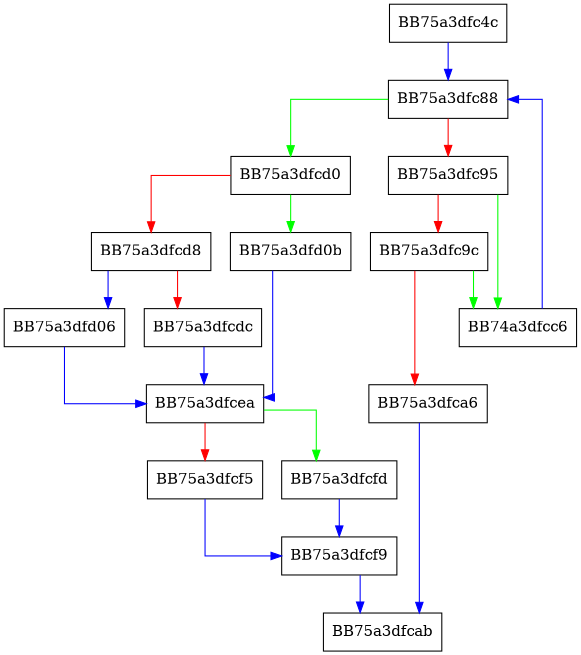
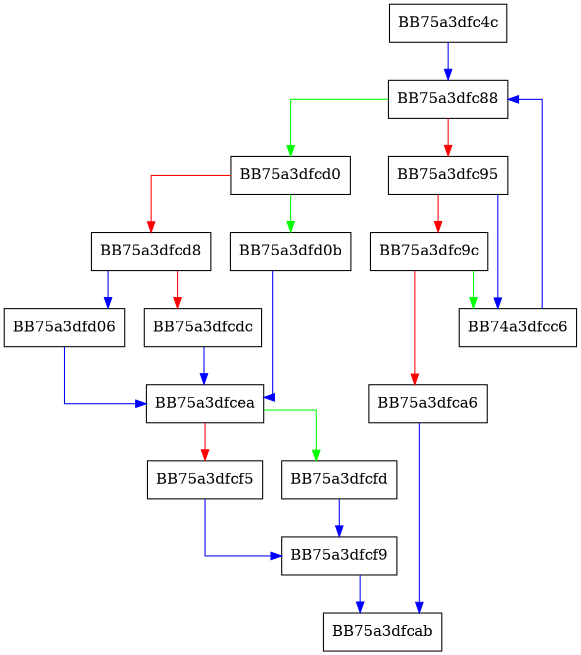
edge "BB75a3dfc95" -> "BB74a3dfcc6": color green -> blue
